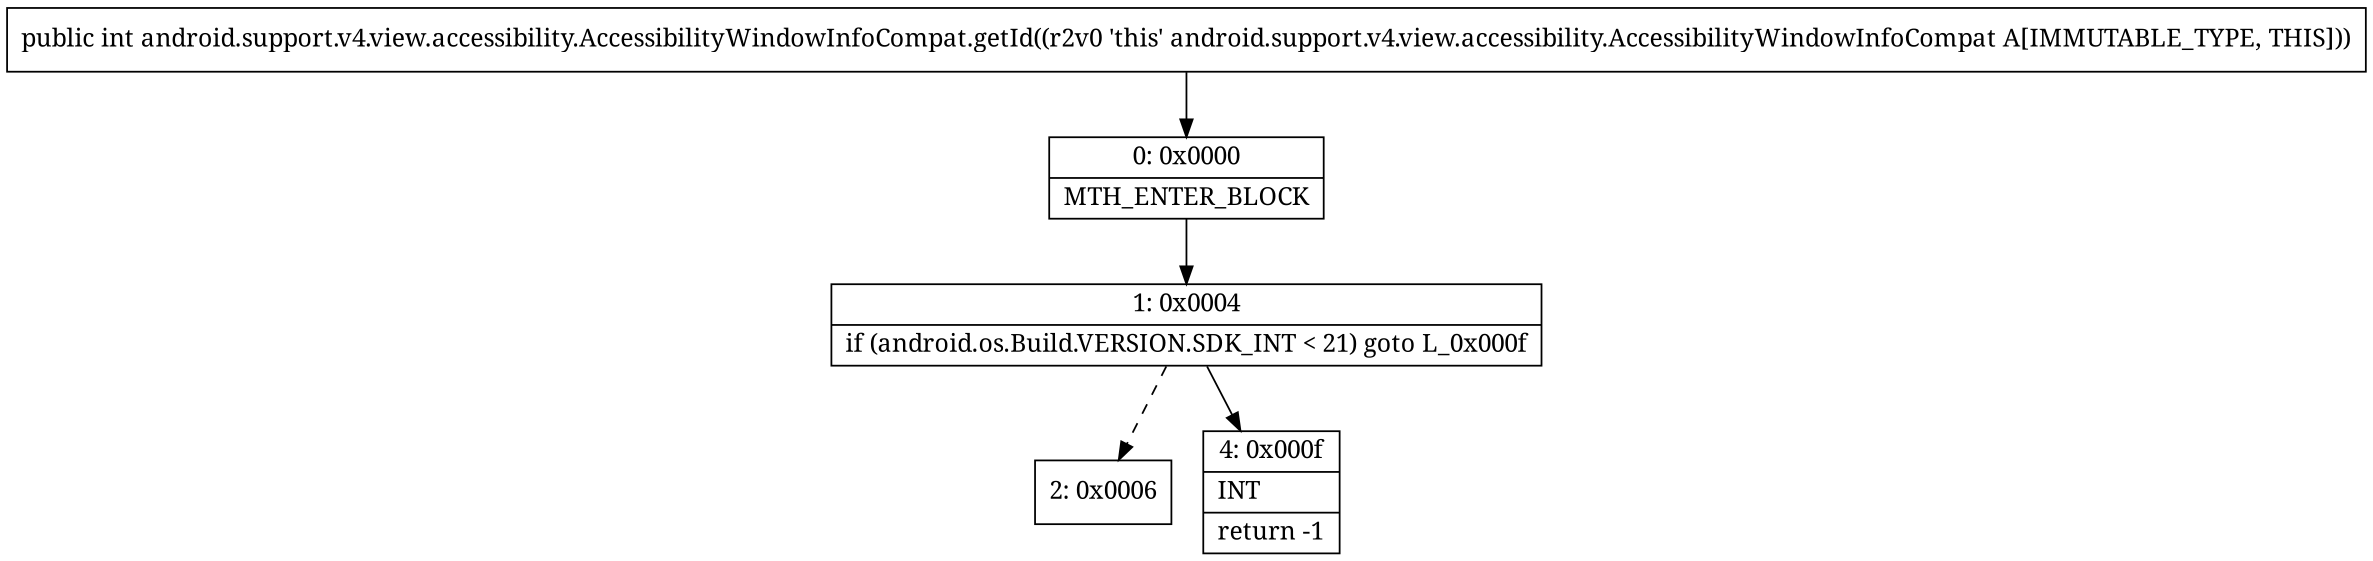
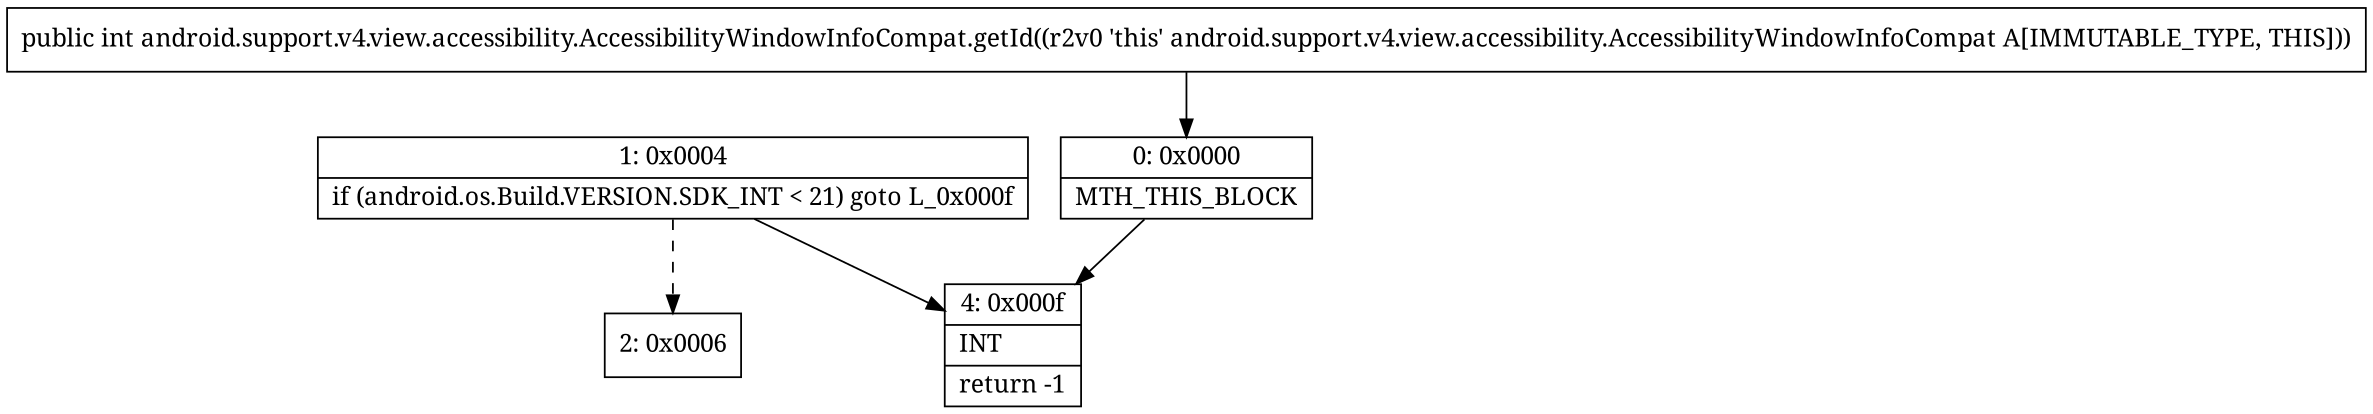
node "0: 0x0000": text "MTH_ENTER_BLOCK" -> "MTH_THIS_BLOCK"
edge "0: 0x0000" -> "1: 0x0004": now "0: 0x0000" -> "4: 0x000f"
